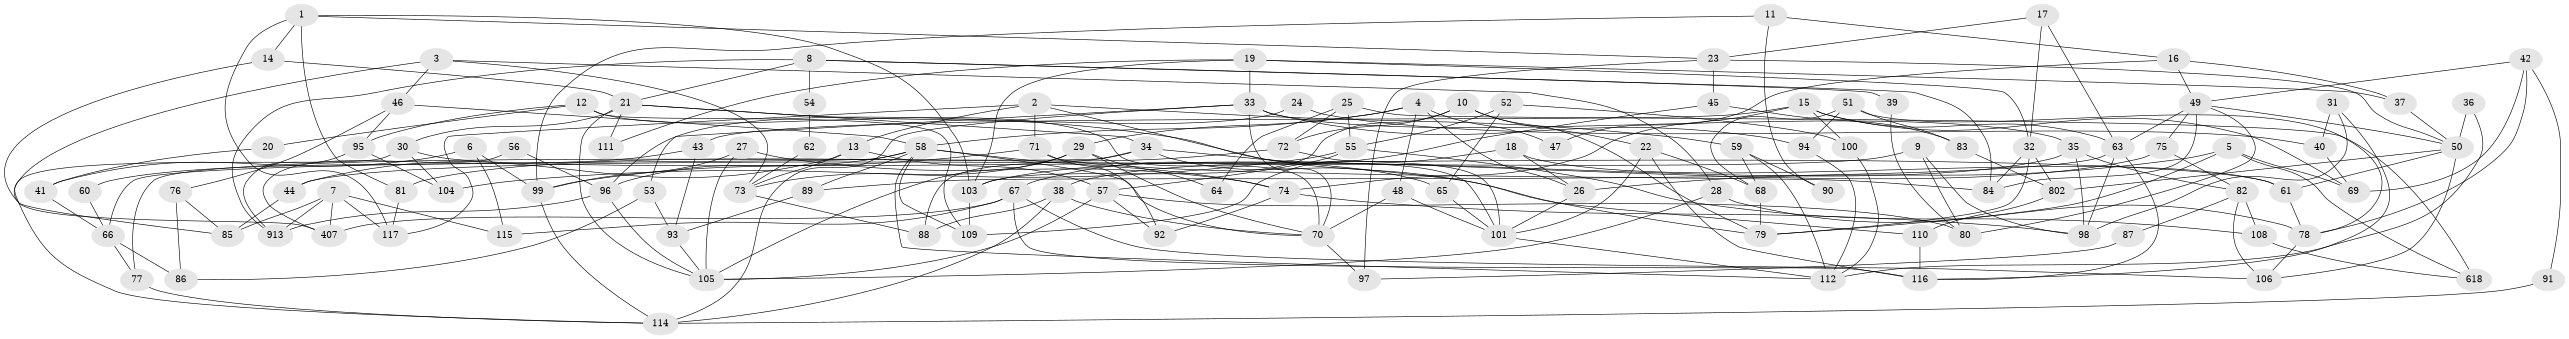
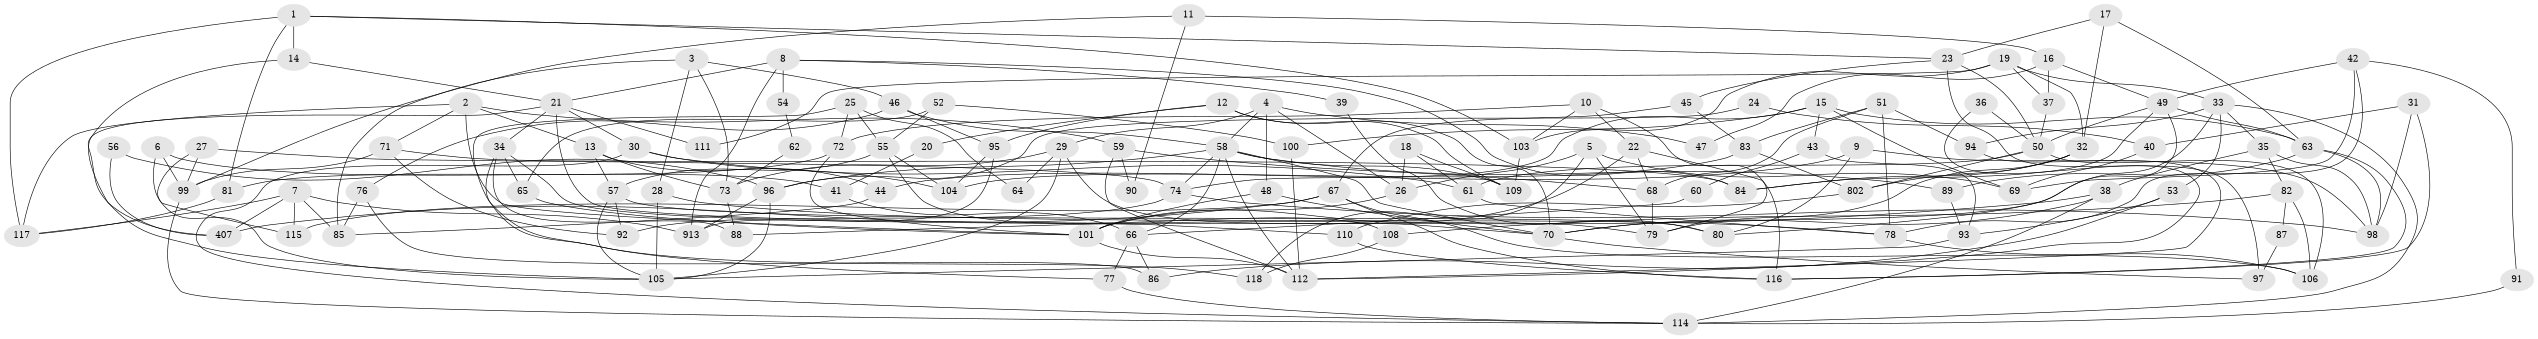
node "75": removed
edge "83" -- "104": added
node "618": label "618" -> "118"
